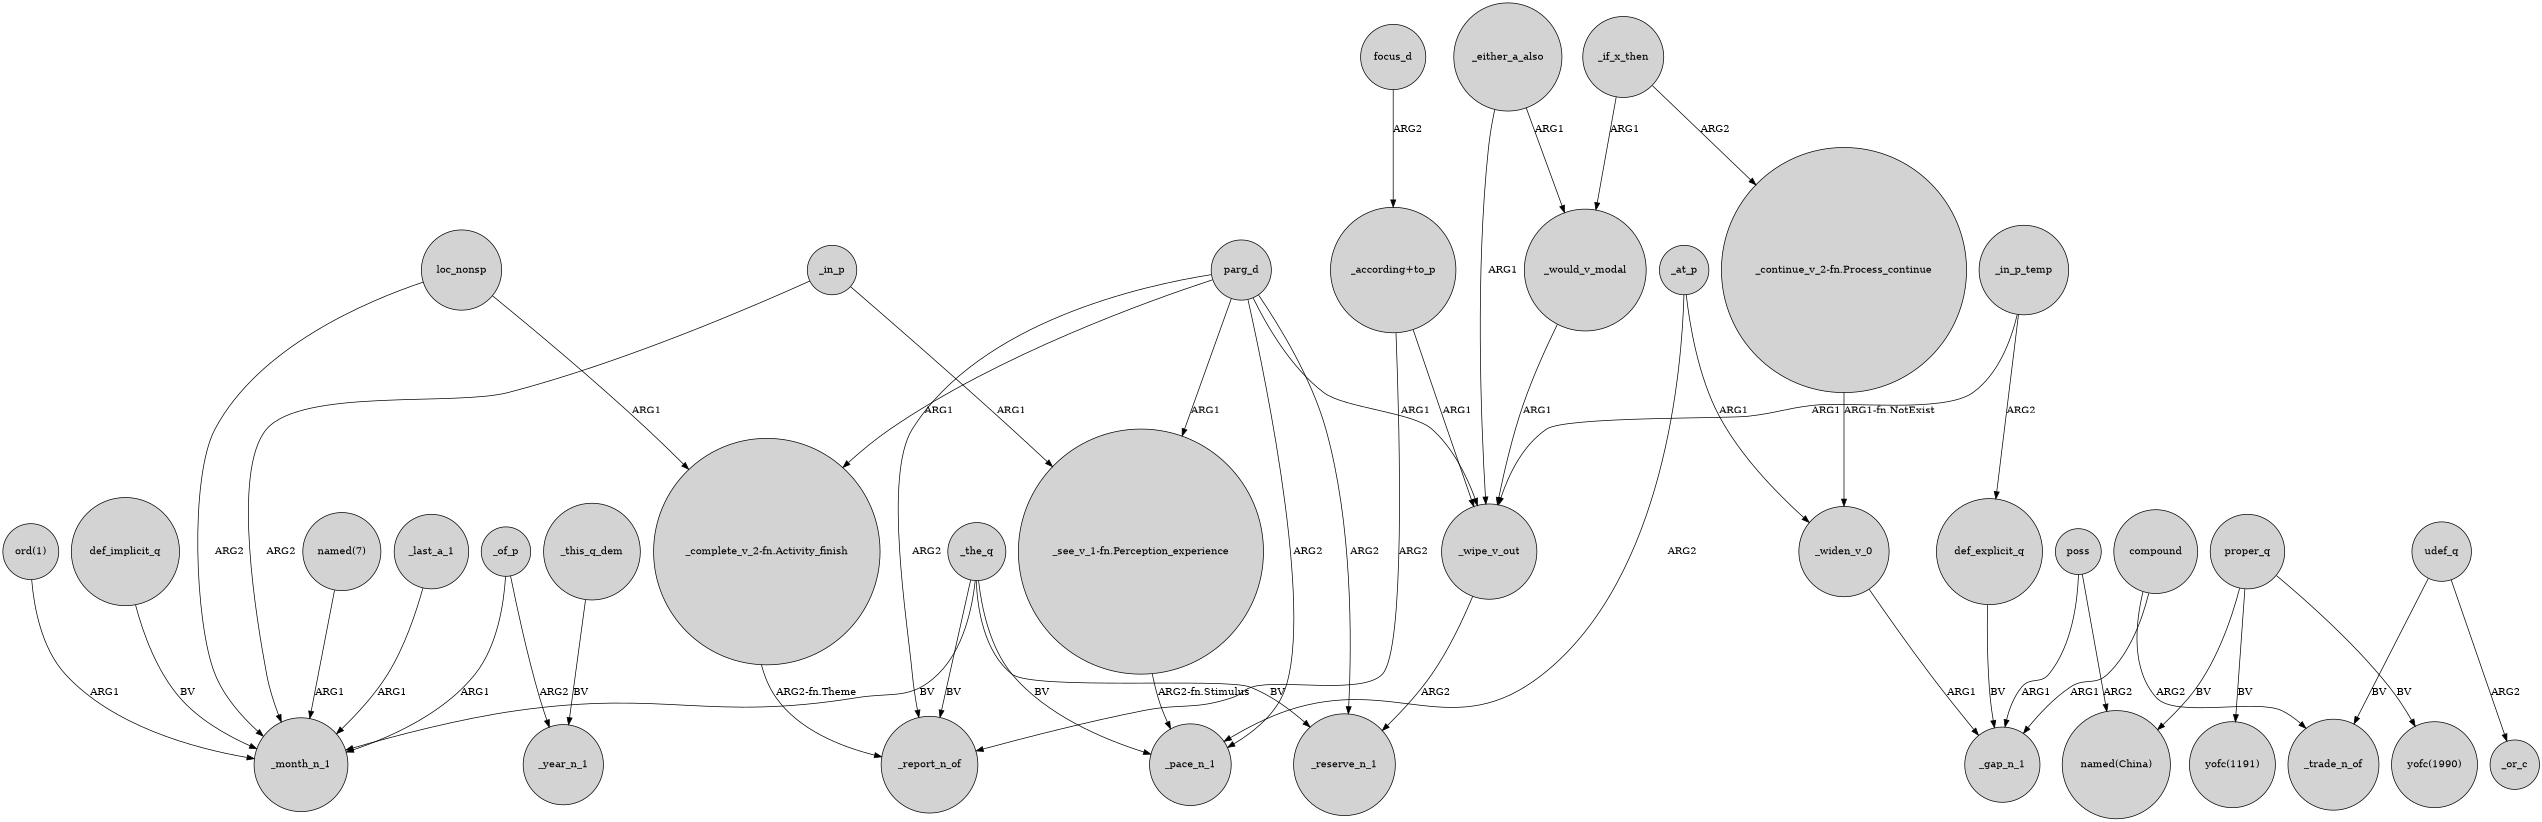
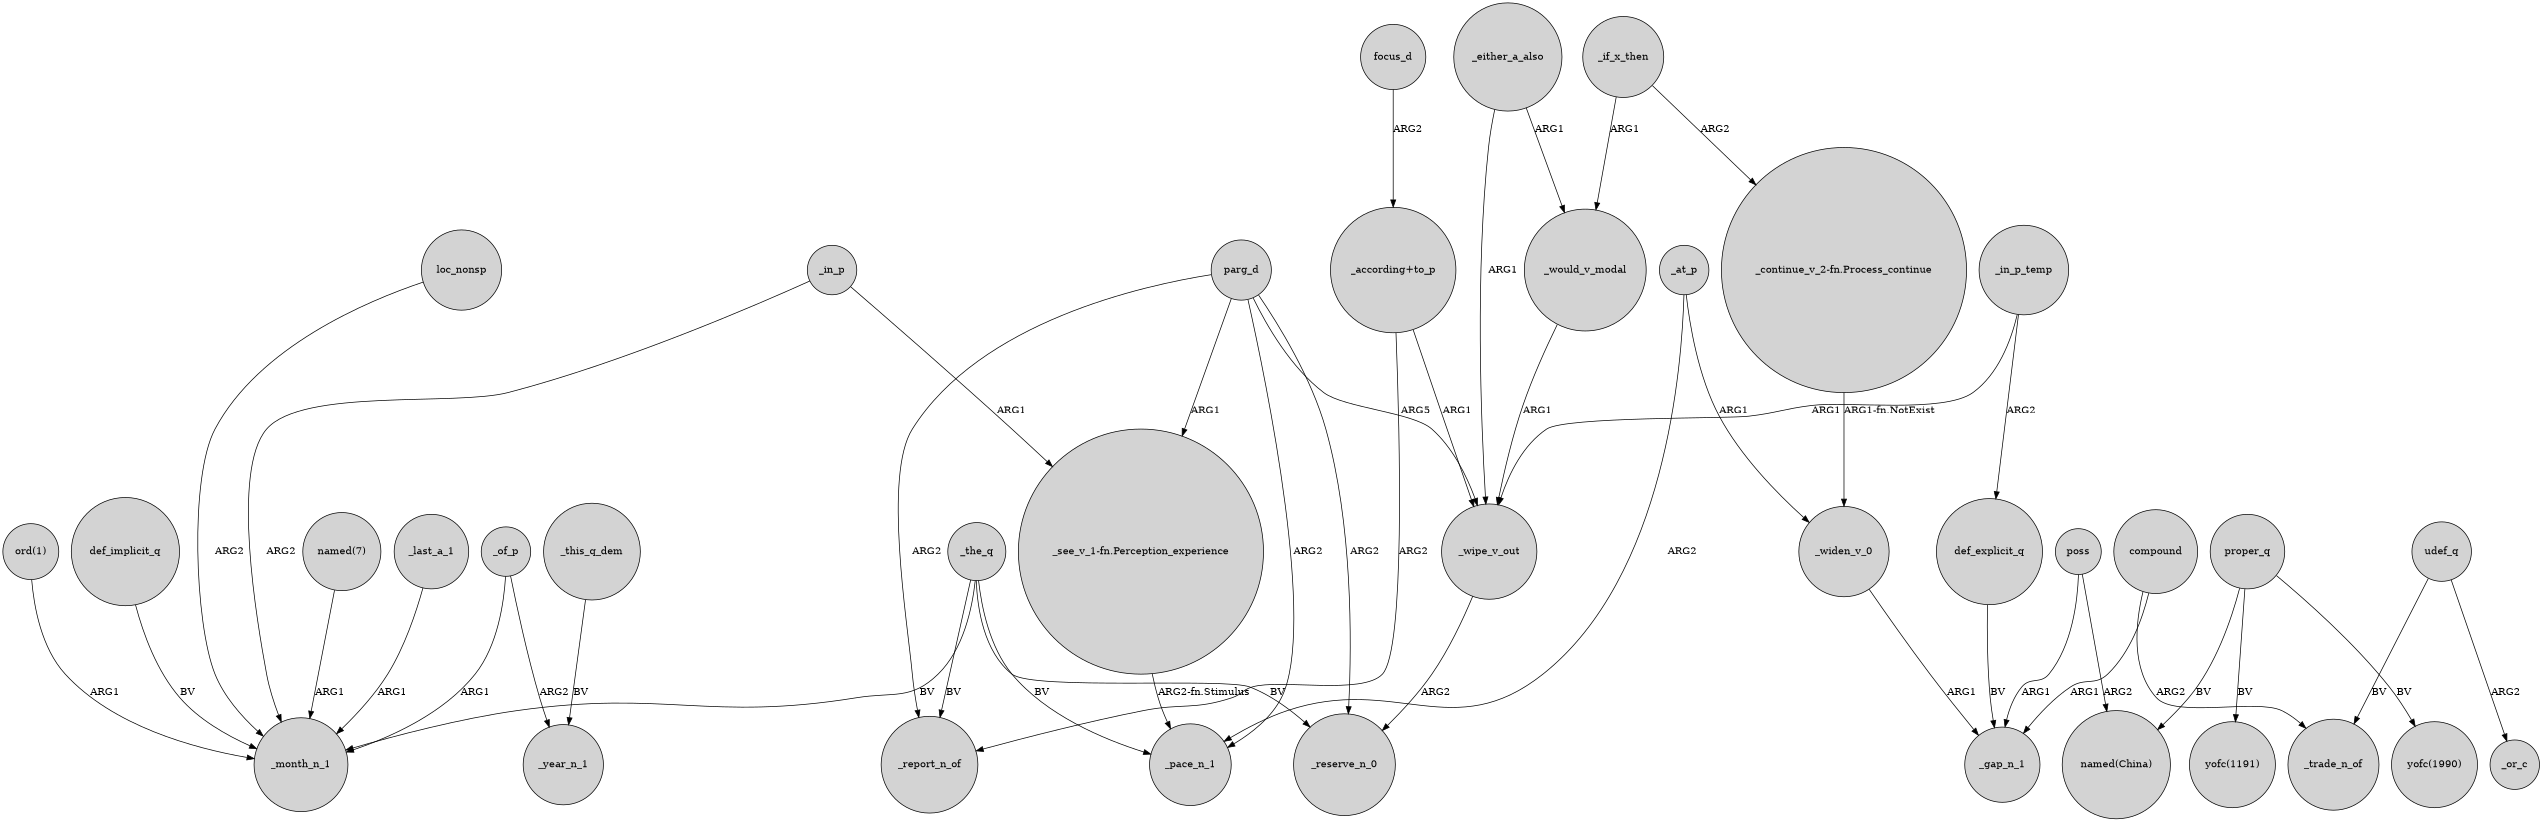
edge "parg_d" -> "_wipe_v_out": label "ARG1" -> "ARG5"
node "_complete_v_2-fn.Activity_finish": removed
node "_reserve_n_1": label "_reserve_n_1" -> "_reserve_n_0"
